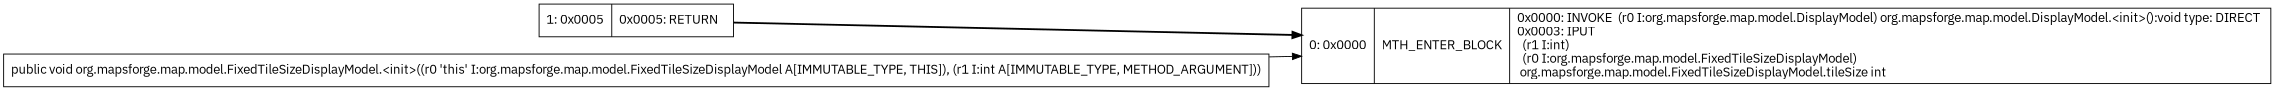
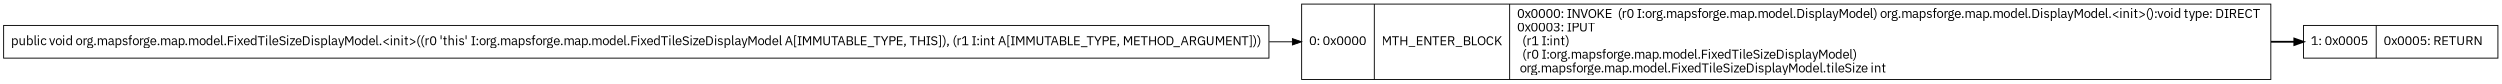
edge "1: 0x0005" -> "0: 0x0000": reversed
